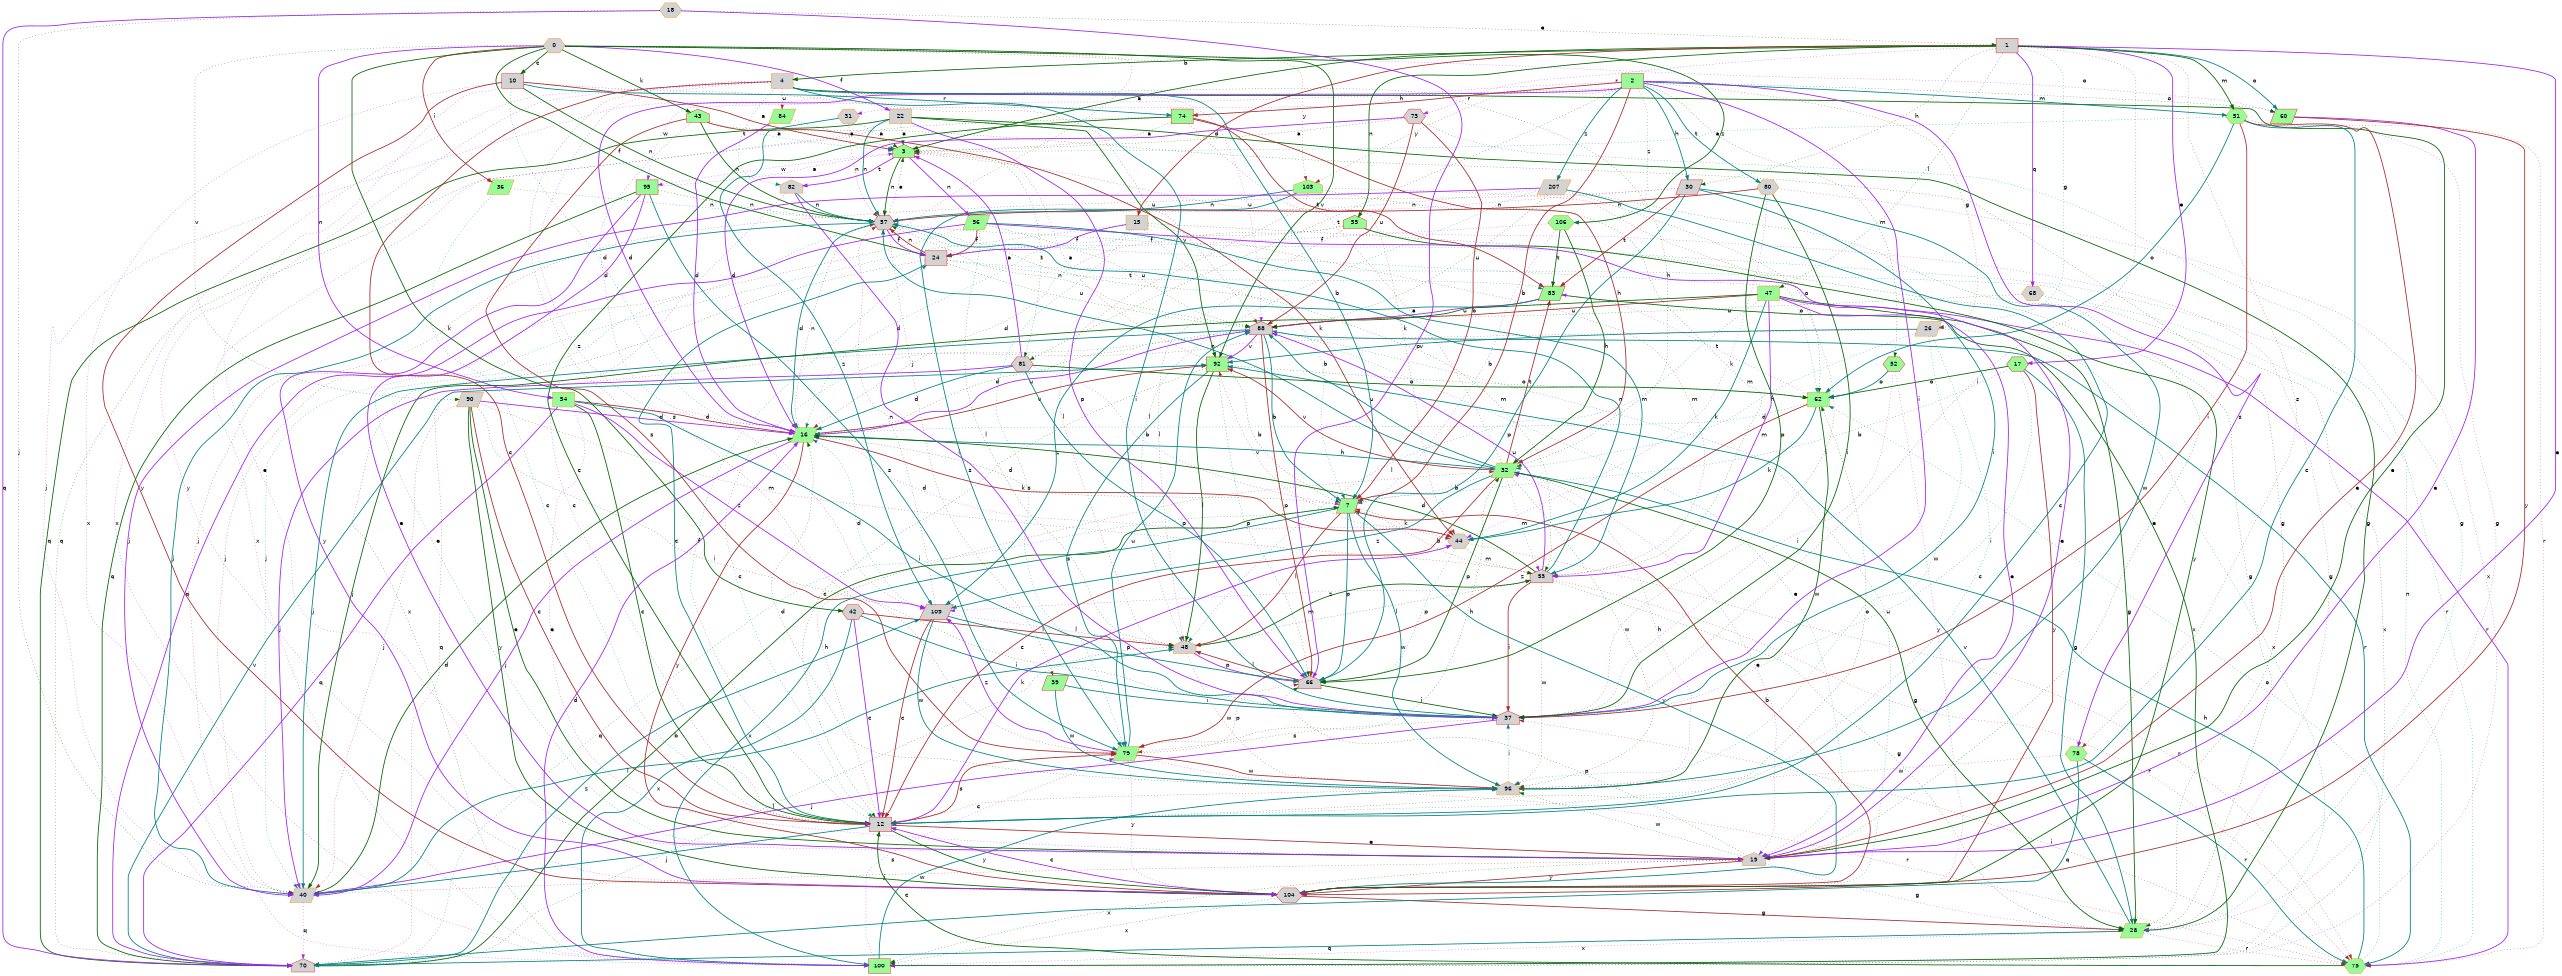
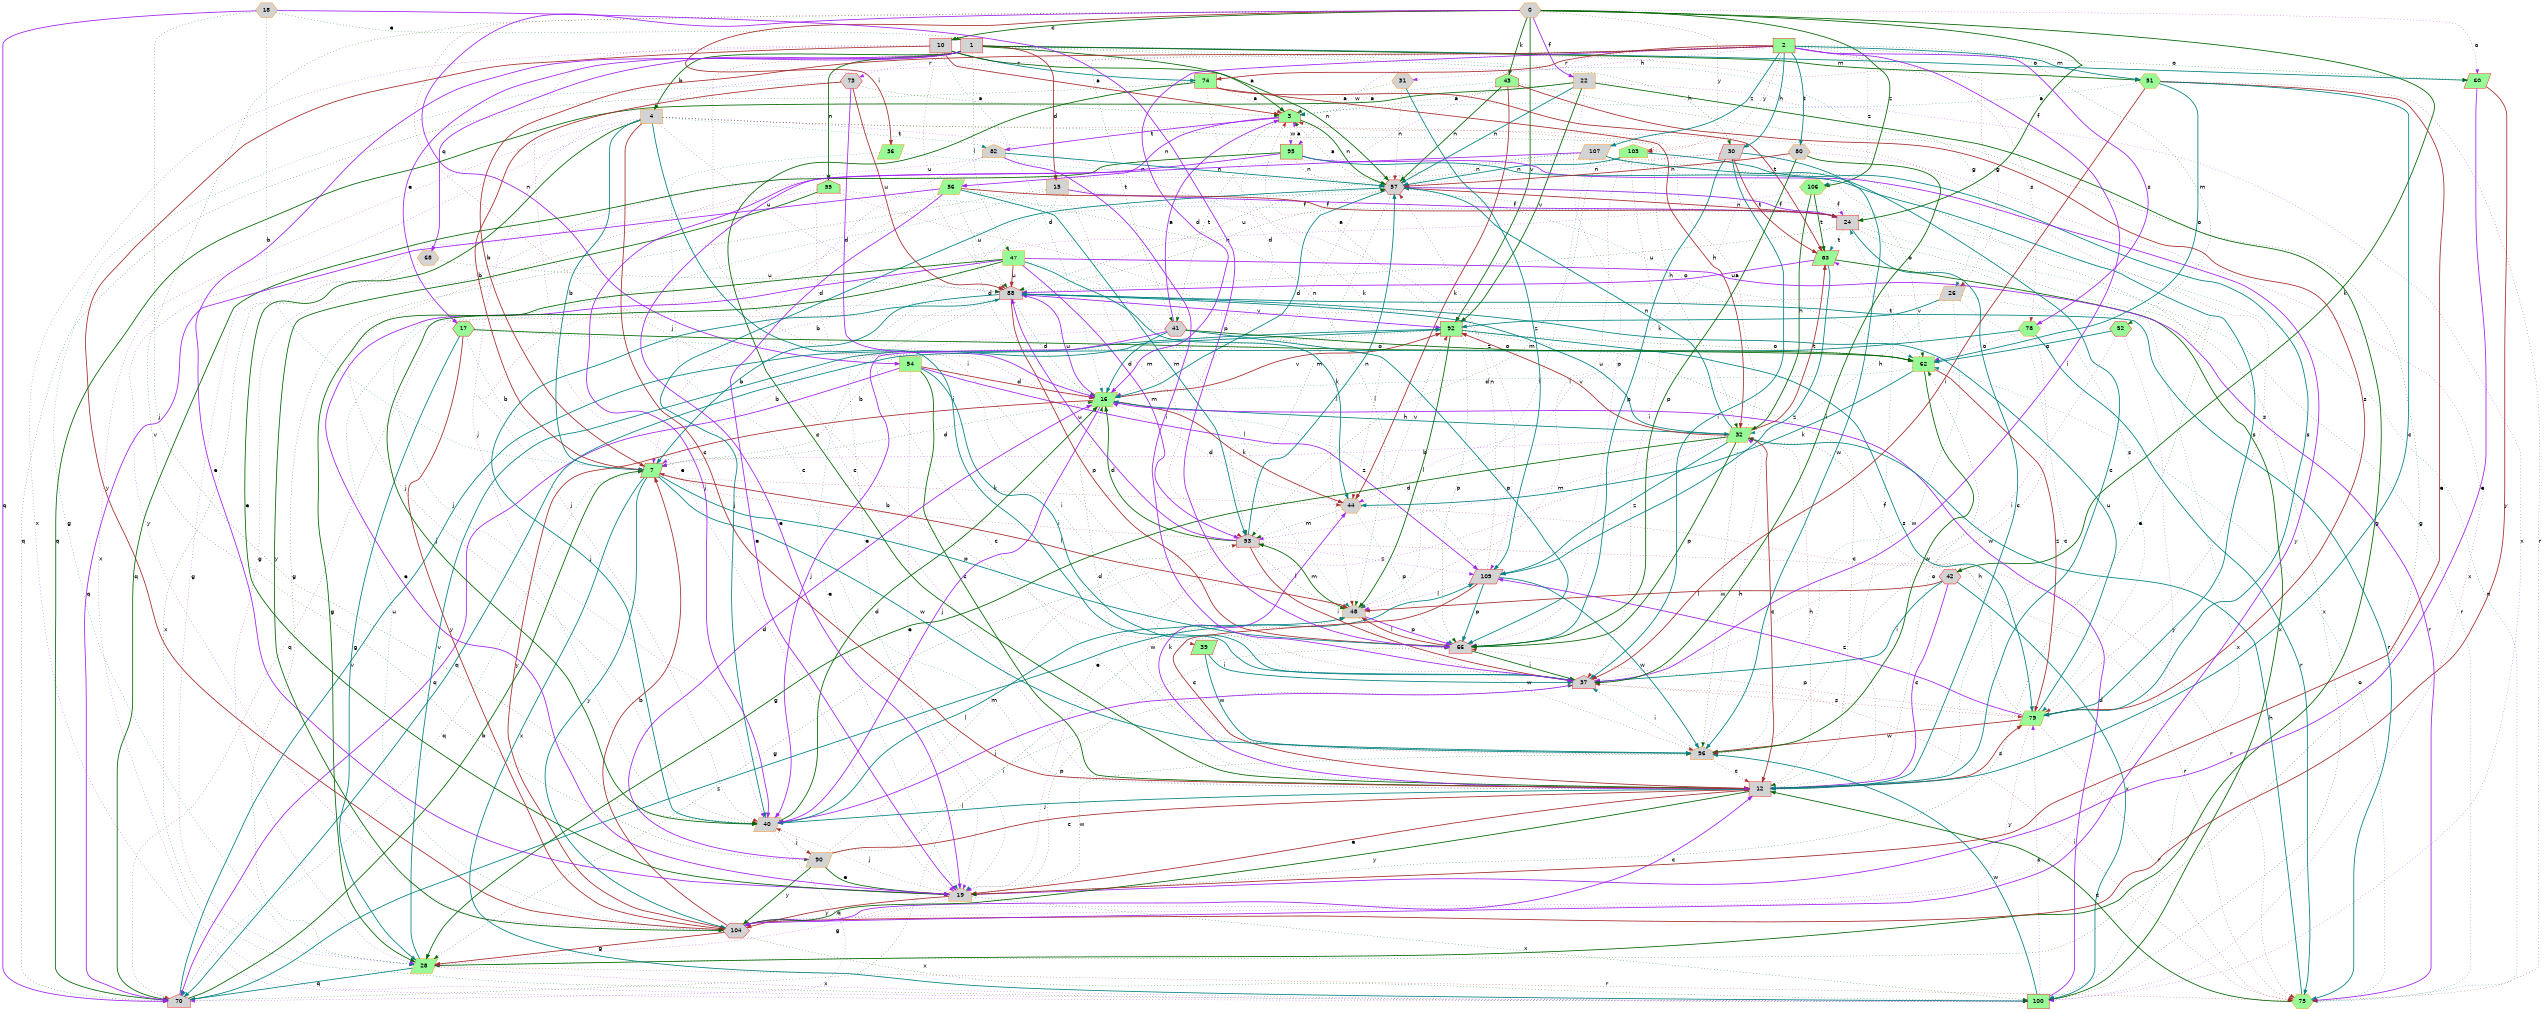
node "84": removed
node "207": label "207" -> "107"
edge "15" -> "7": now "18" -> "7"
edge "78" -> "62": added, label "o"
node "81": label "81" -> "41"
edge "22" -> "66": style bold -> dotted
edge "51" -> "28": now "82" -> "28"
edge "90" -> "40": reversed
